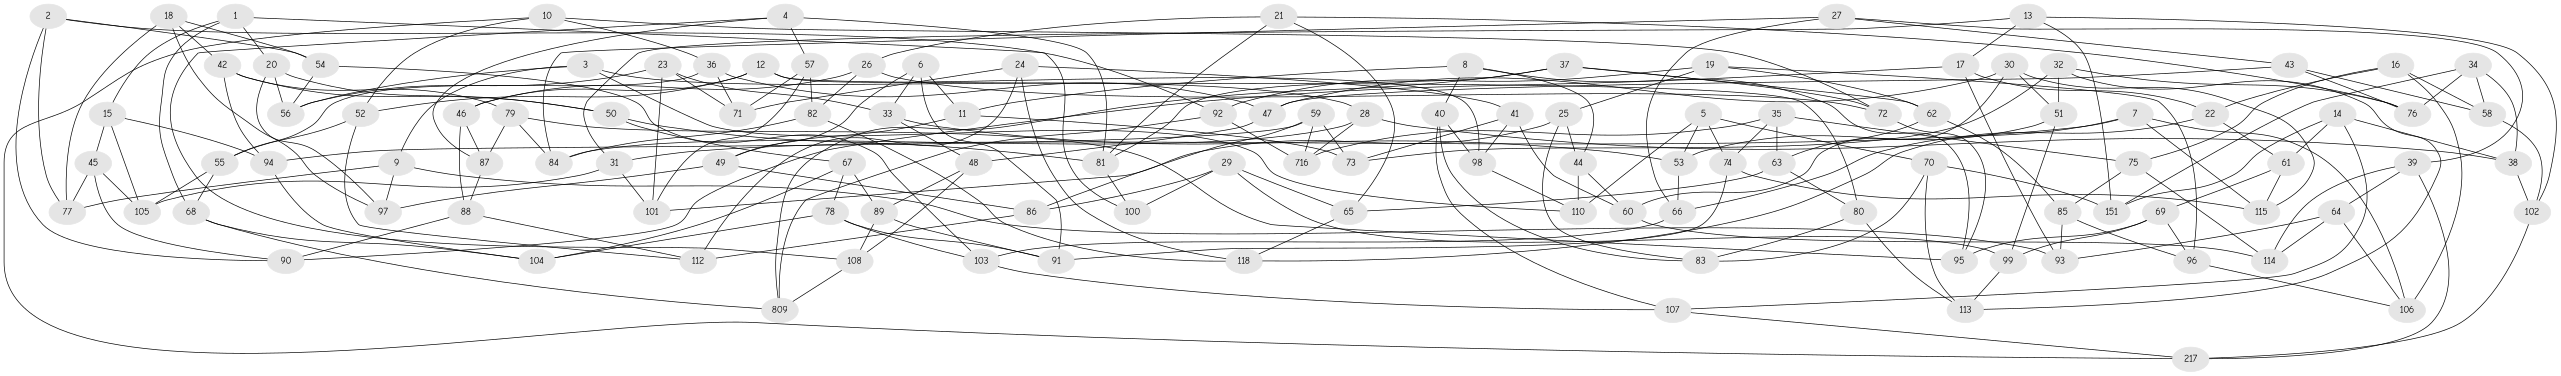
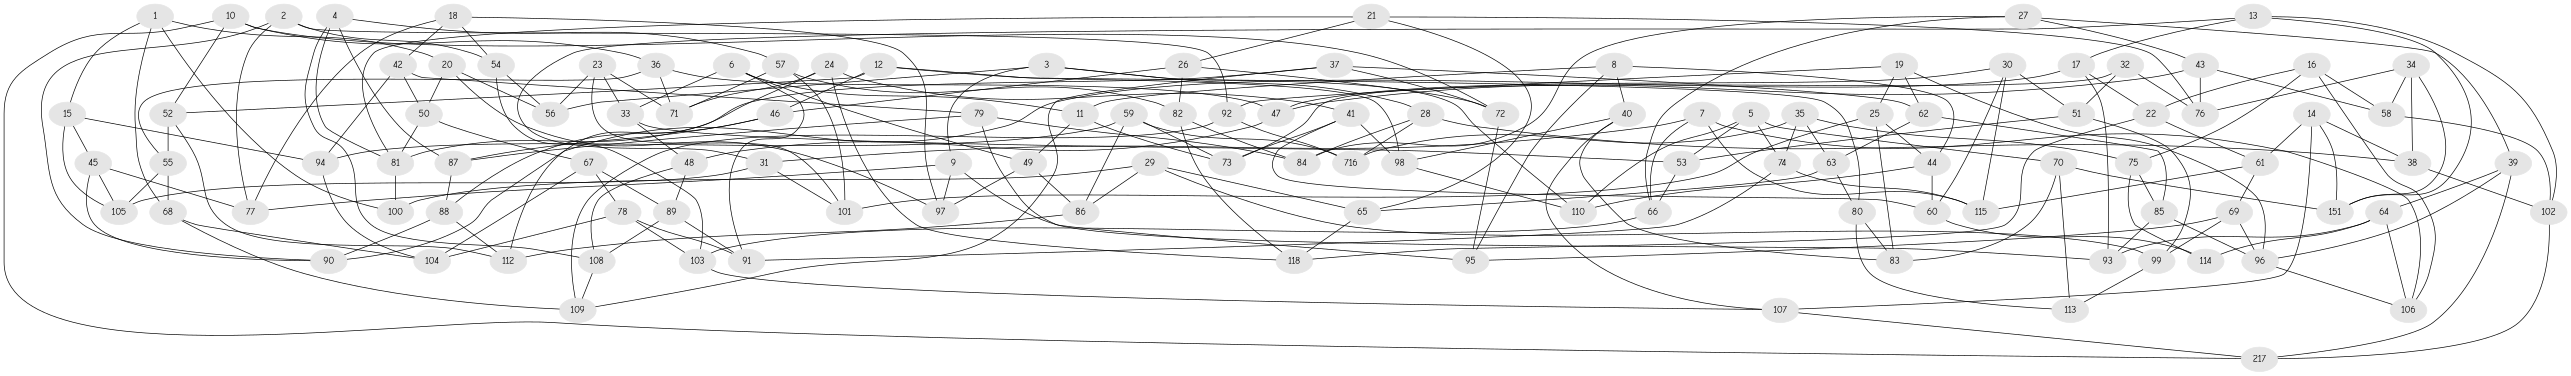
edge "39" -- "114": now "39" -- "96"
edge "32" -- "113": removed
node "809": label "809" -> "109"
